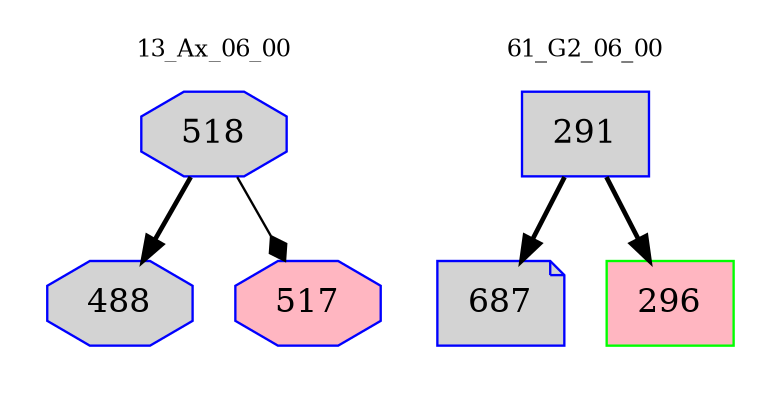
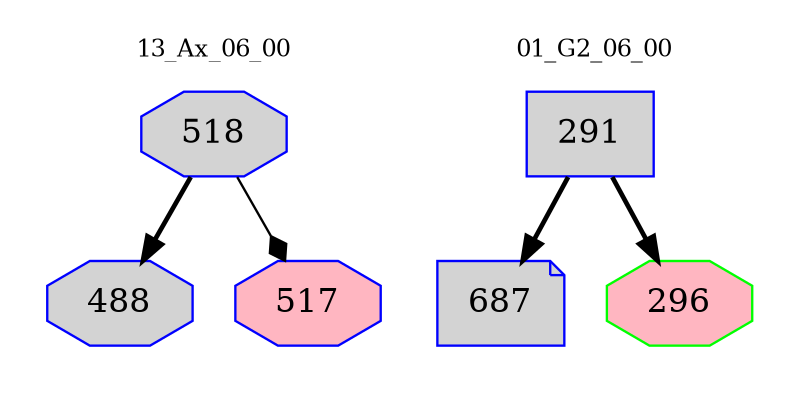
cluster "61_G2_06_00": label "61_G2_06_00" -> "01_G2_06_00"
node "296": shape box -> octagon
